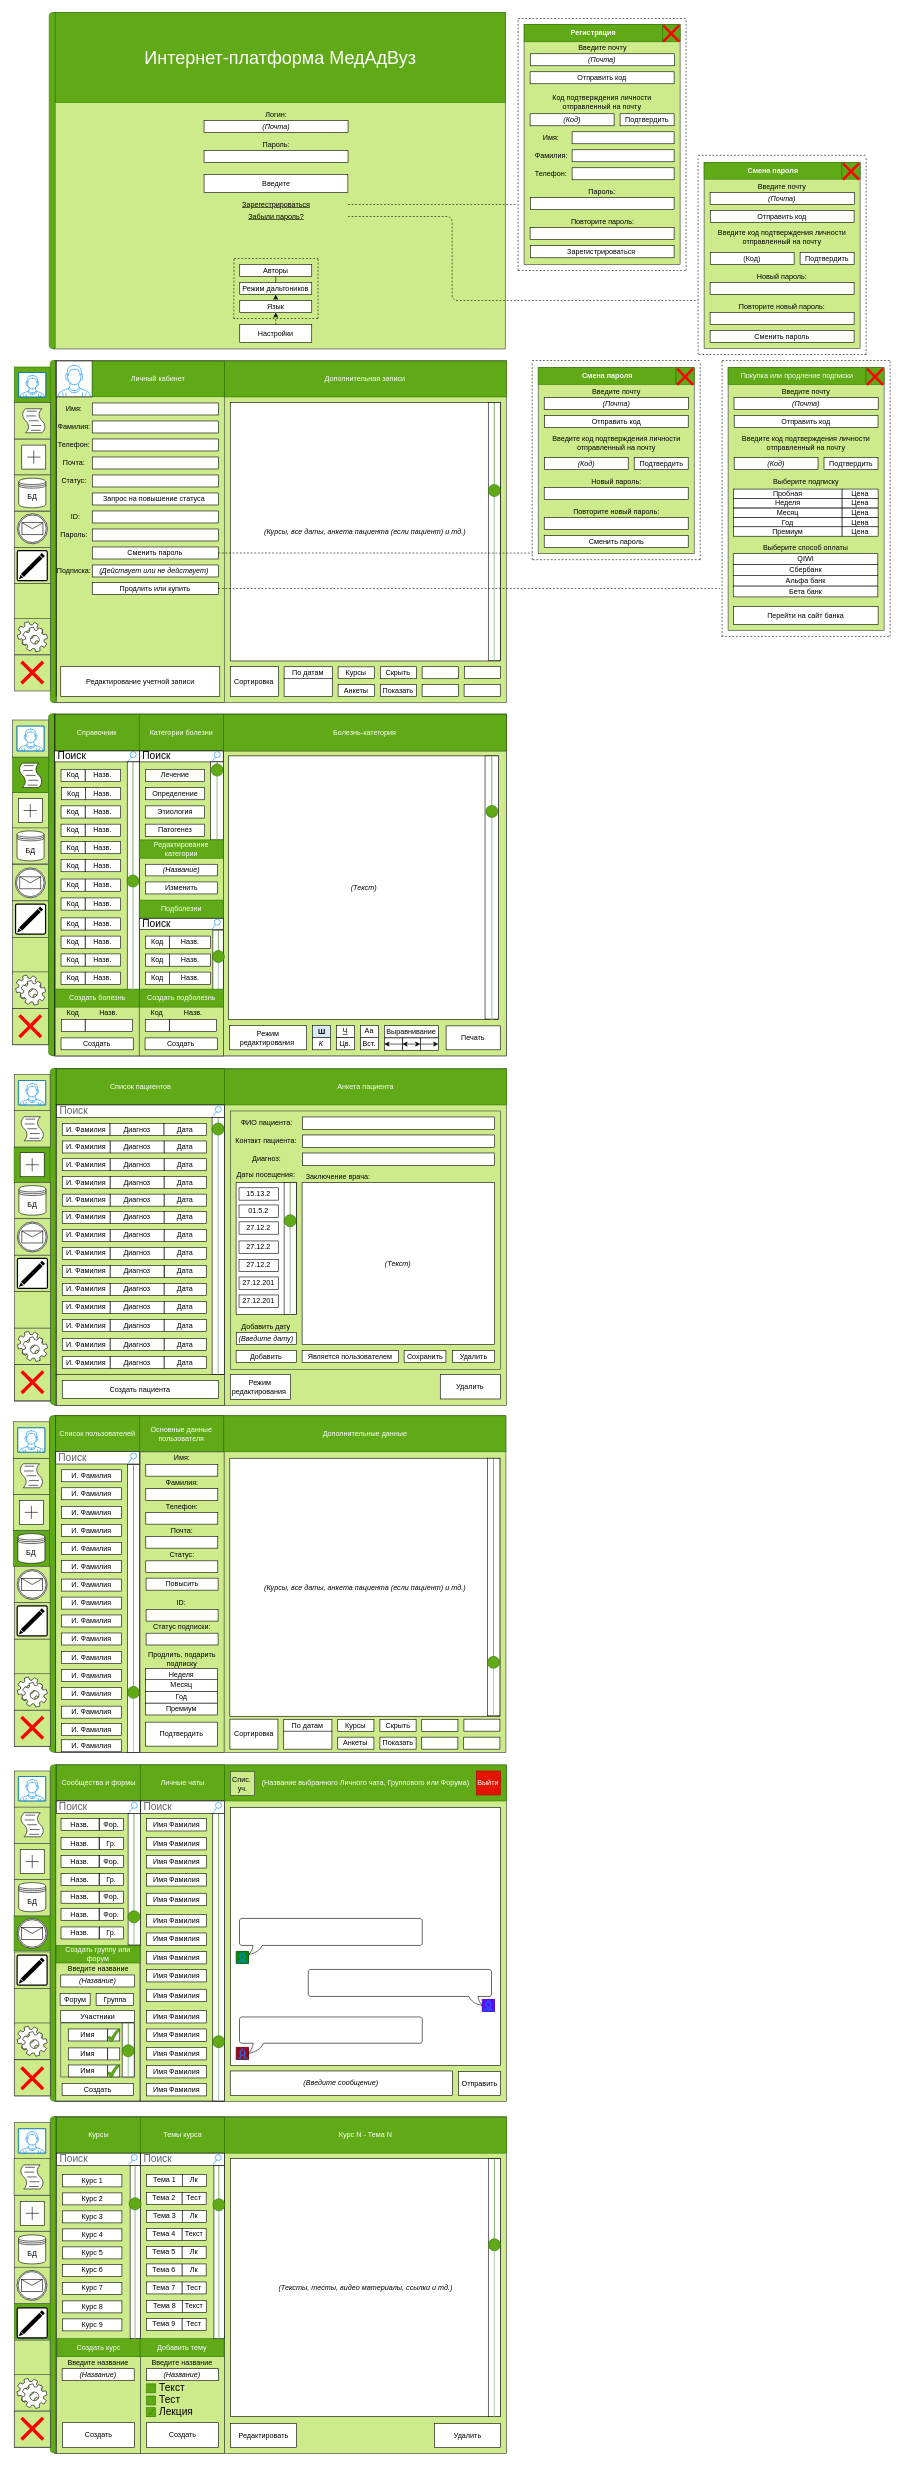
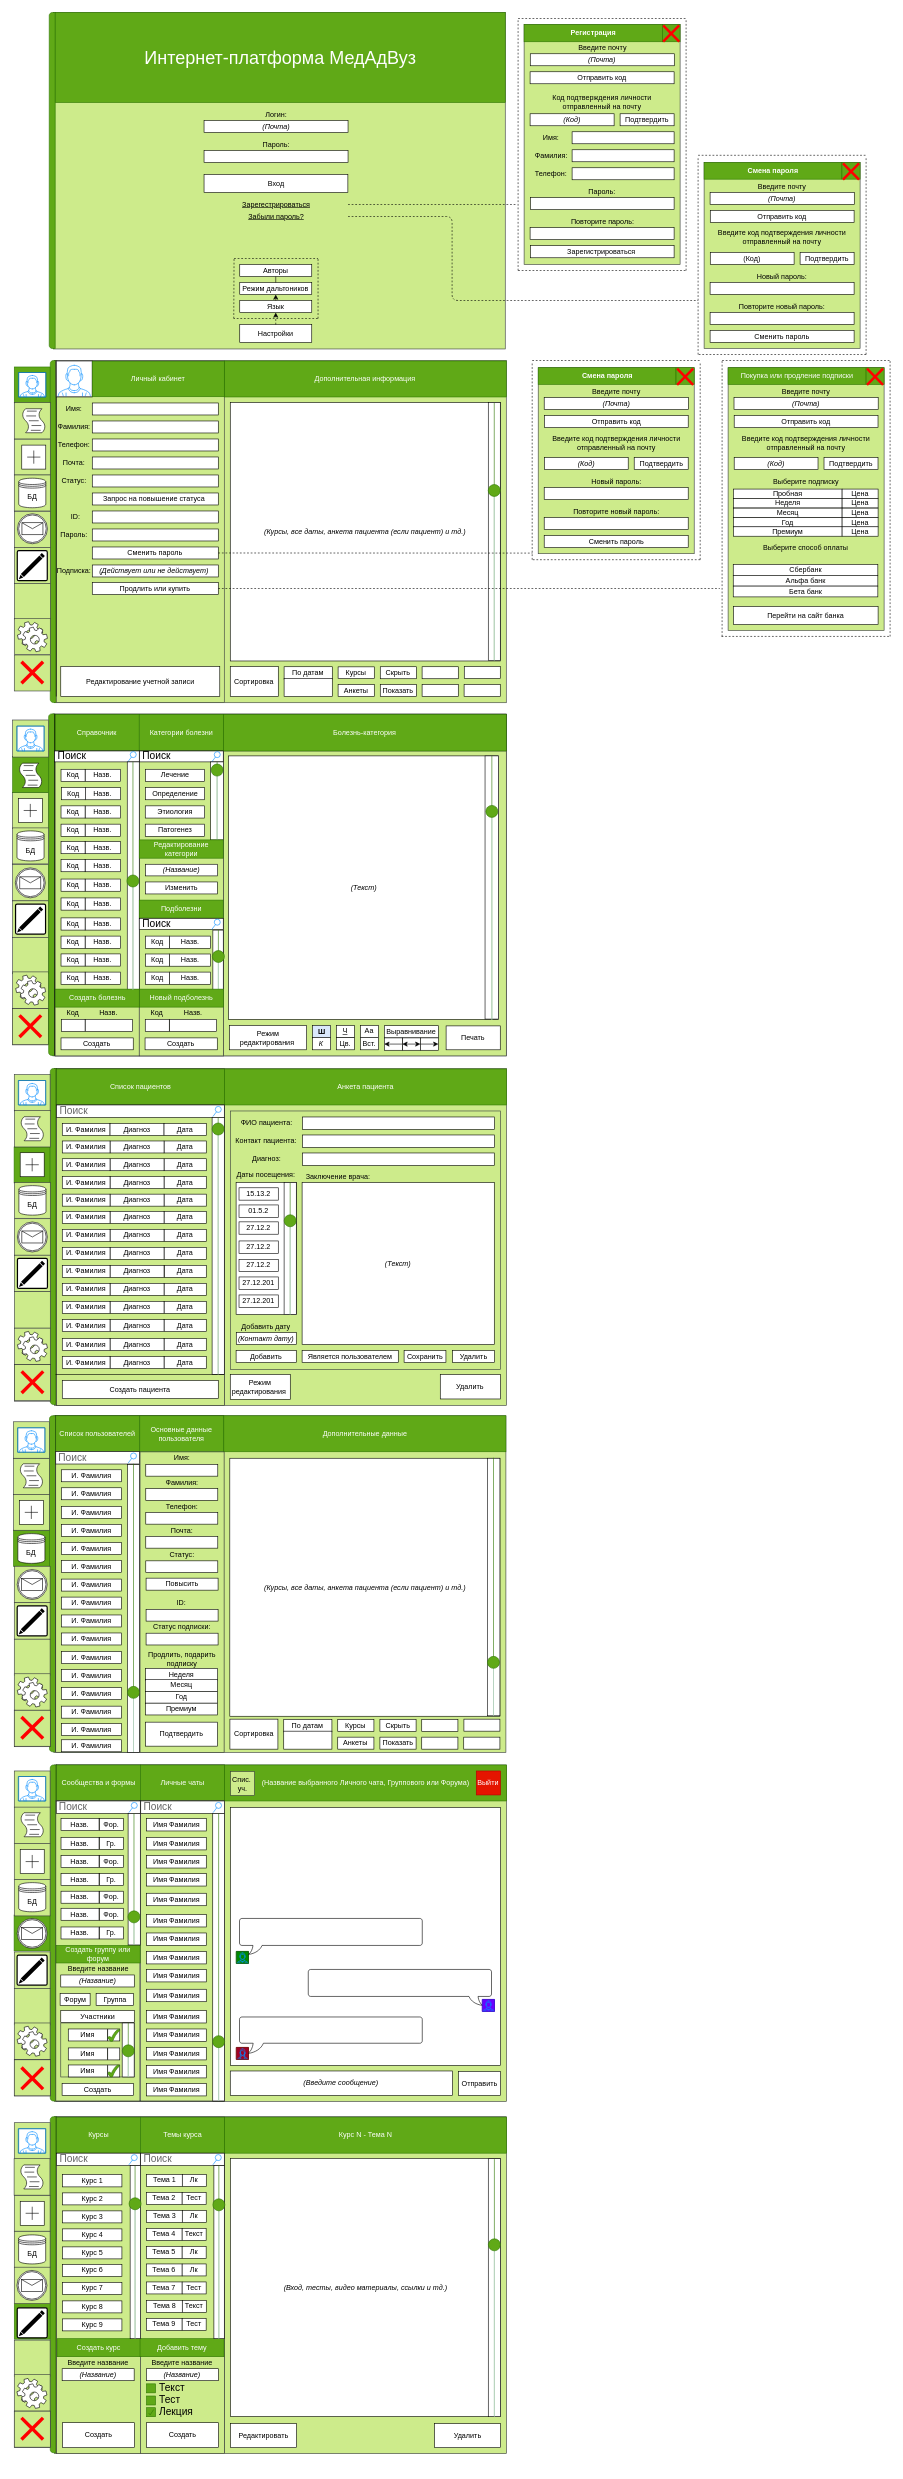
node "Введите": label "Введите" -> "Вход"
node "Дополнительная записи": label "Дополнительная записи" -> "Дополнительная информация"
node "QIWI": removed
node "Создать подболезнь": label "Создать подболезнь" -> "Новый подболезнь"
node "(Введите дату)": label "(Введите дату)" -> "(Контакт дату)"
node "(Тексты, тесты, видео материалы, ссылки и тд.)": label "(Тексты, тесты, видео материалы, ссылки и тд.)" -> "(Вход, тесты, видео материалы, ссылки и тд.)"
